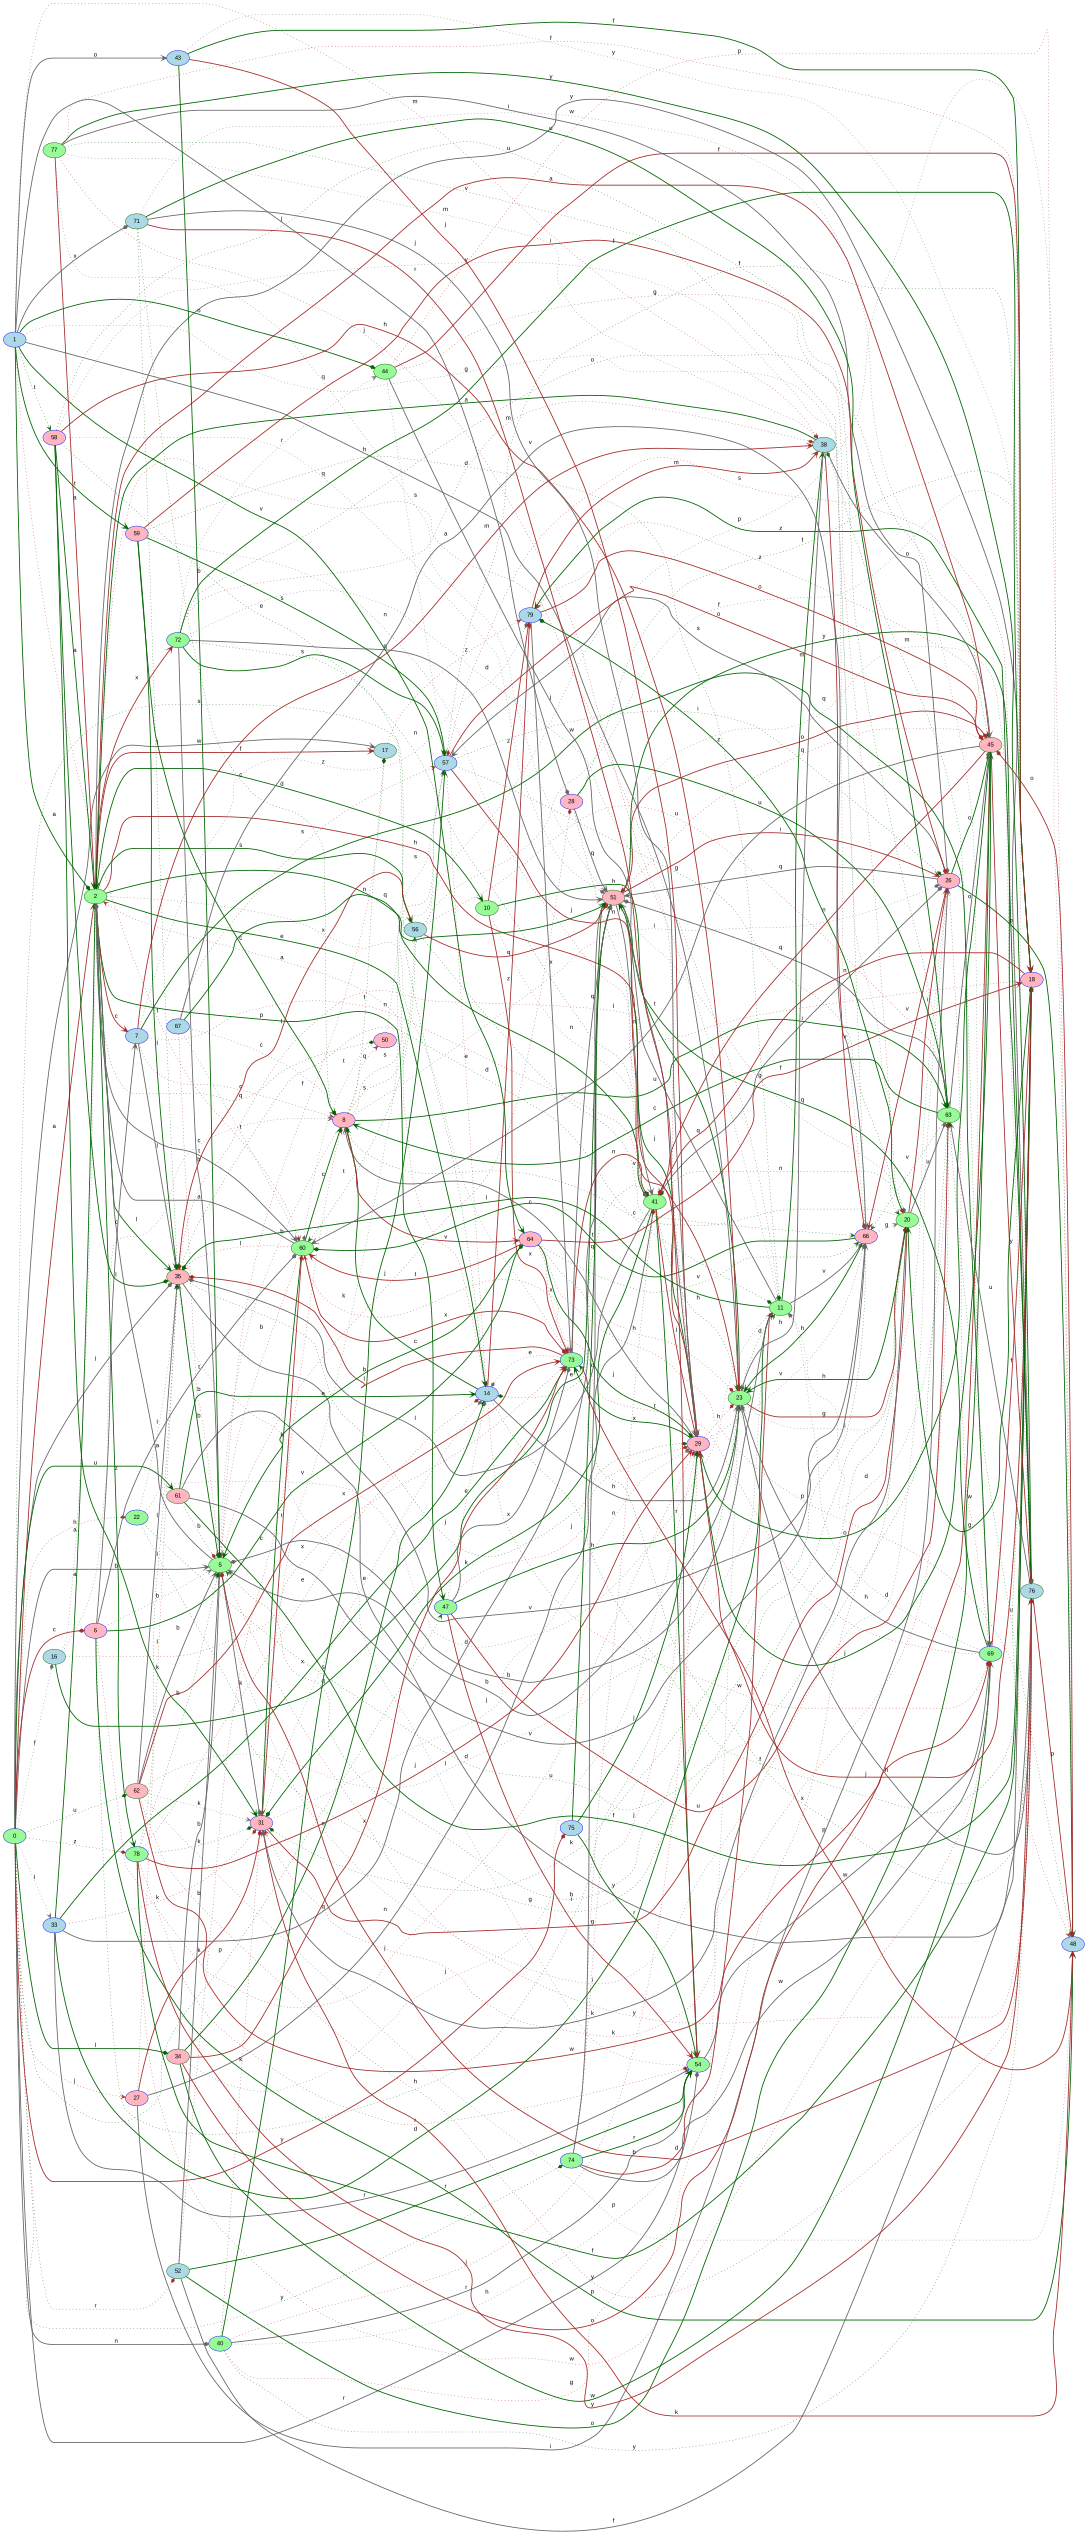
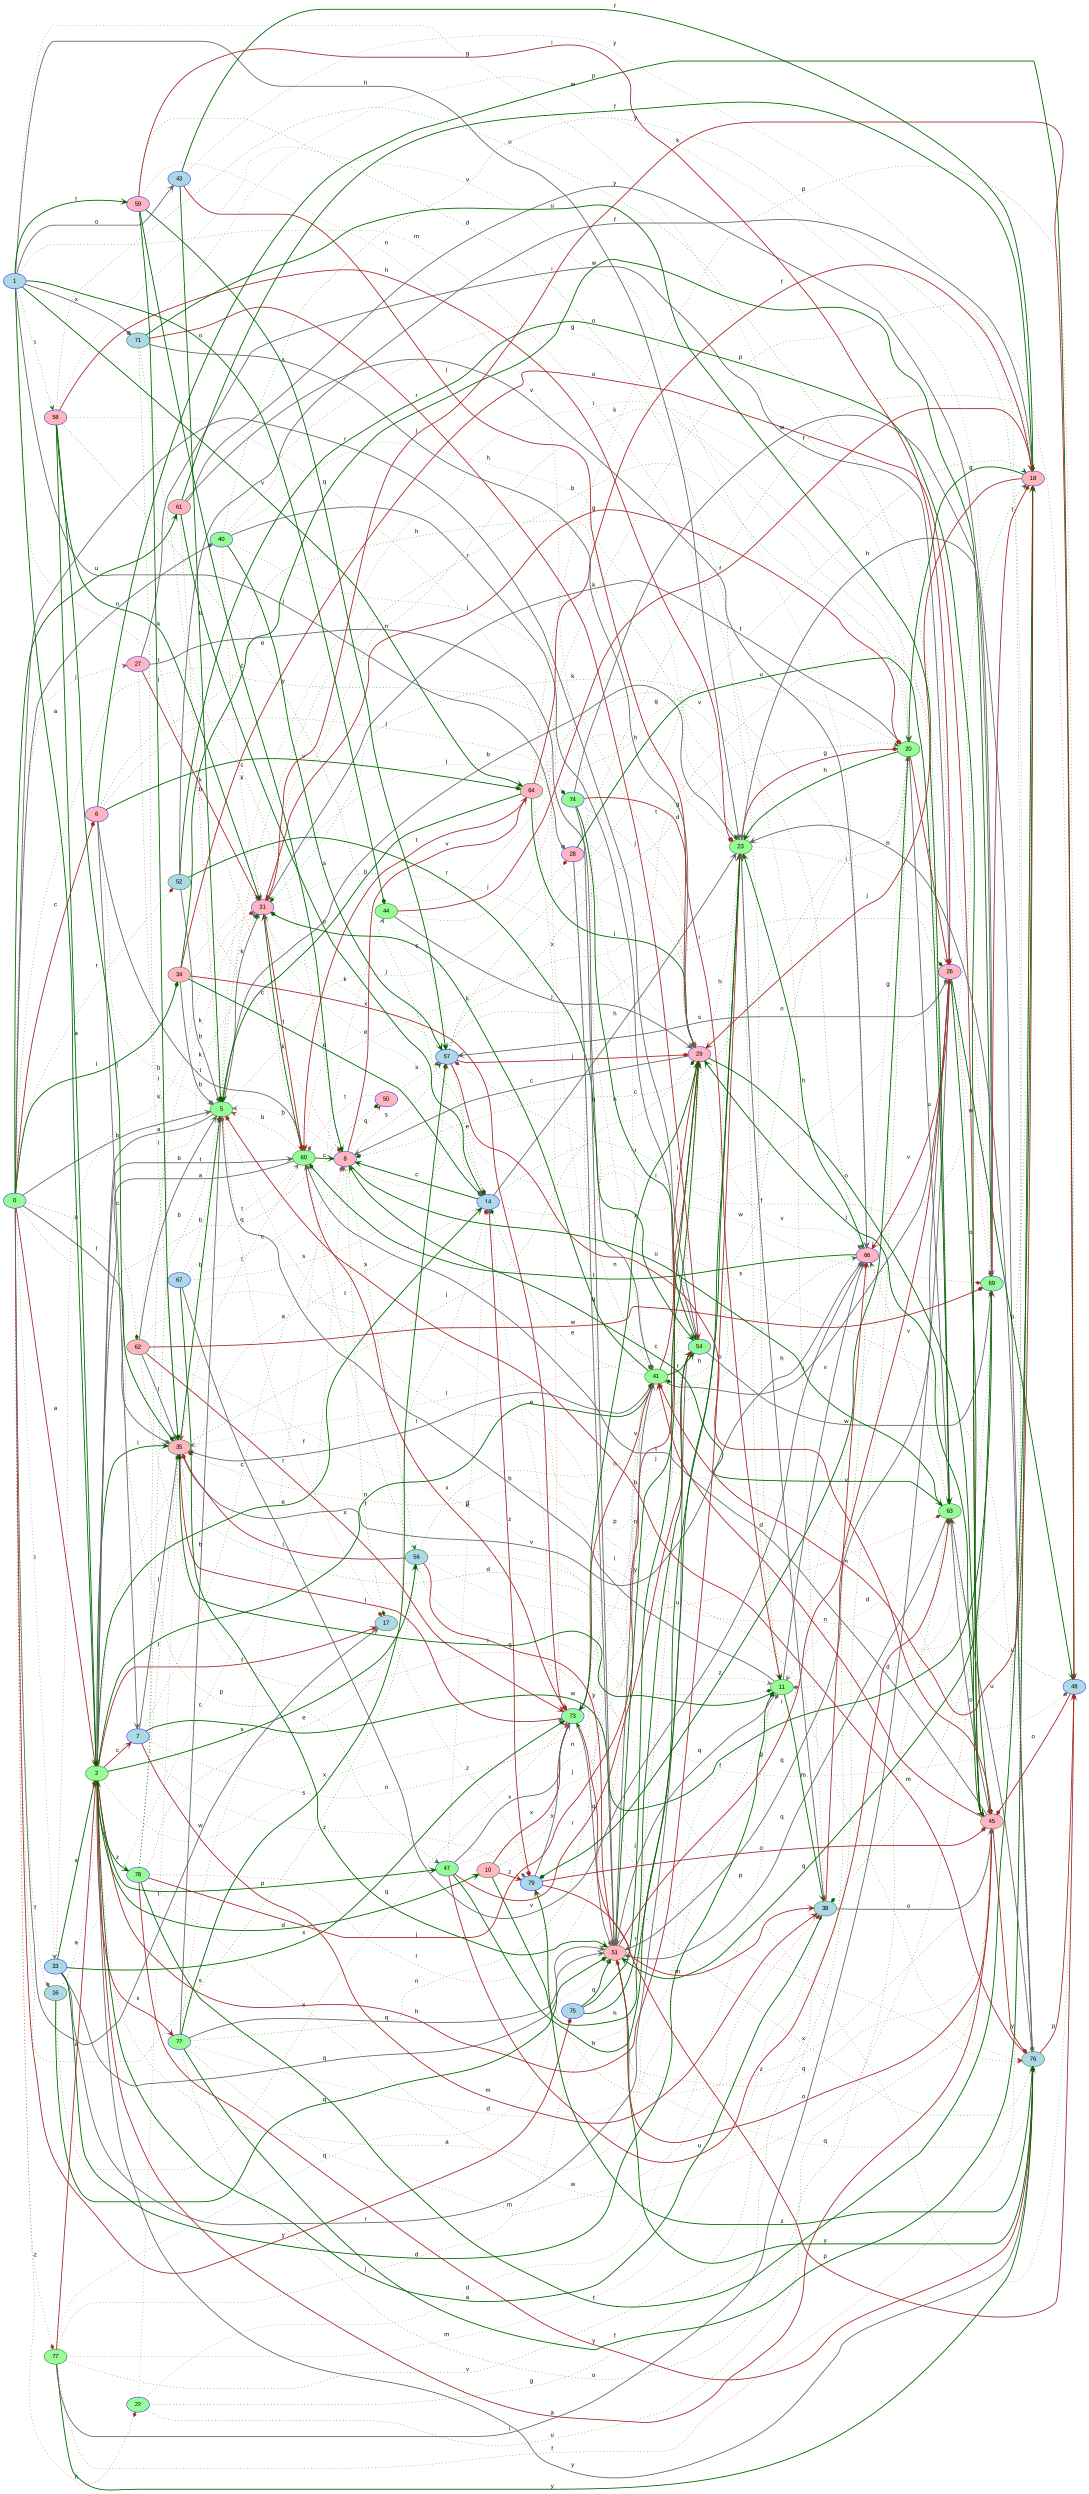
node "10": fillcolor palegreen -> lightpink
node "64": color blue -> darkgreen
edge "0" -> "78": now "0" -> "77"
